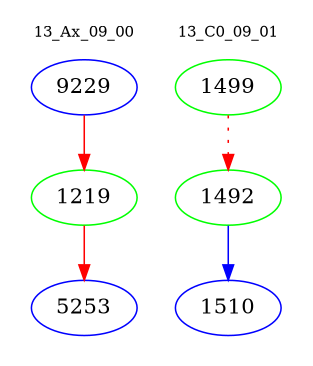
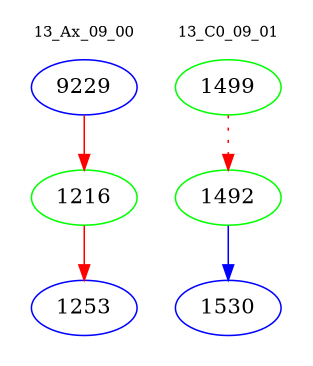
node "1219": label "1219" -> "1216"
node "5253": label "5253" -> "1253"
node "1510": label "1510" -> "1530"
